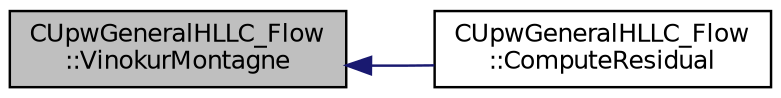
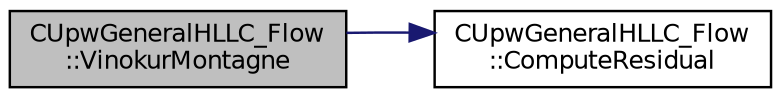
edge "CUpwGeneralHLLC_Flow ::ComputeResidual" -> "CUpwGeneralHLLC_Flow ::VinokurMontagne": reversed
